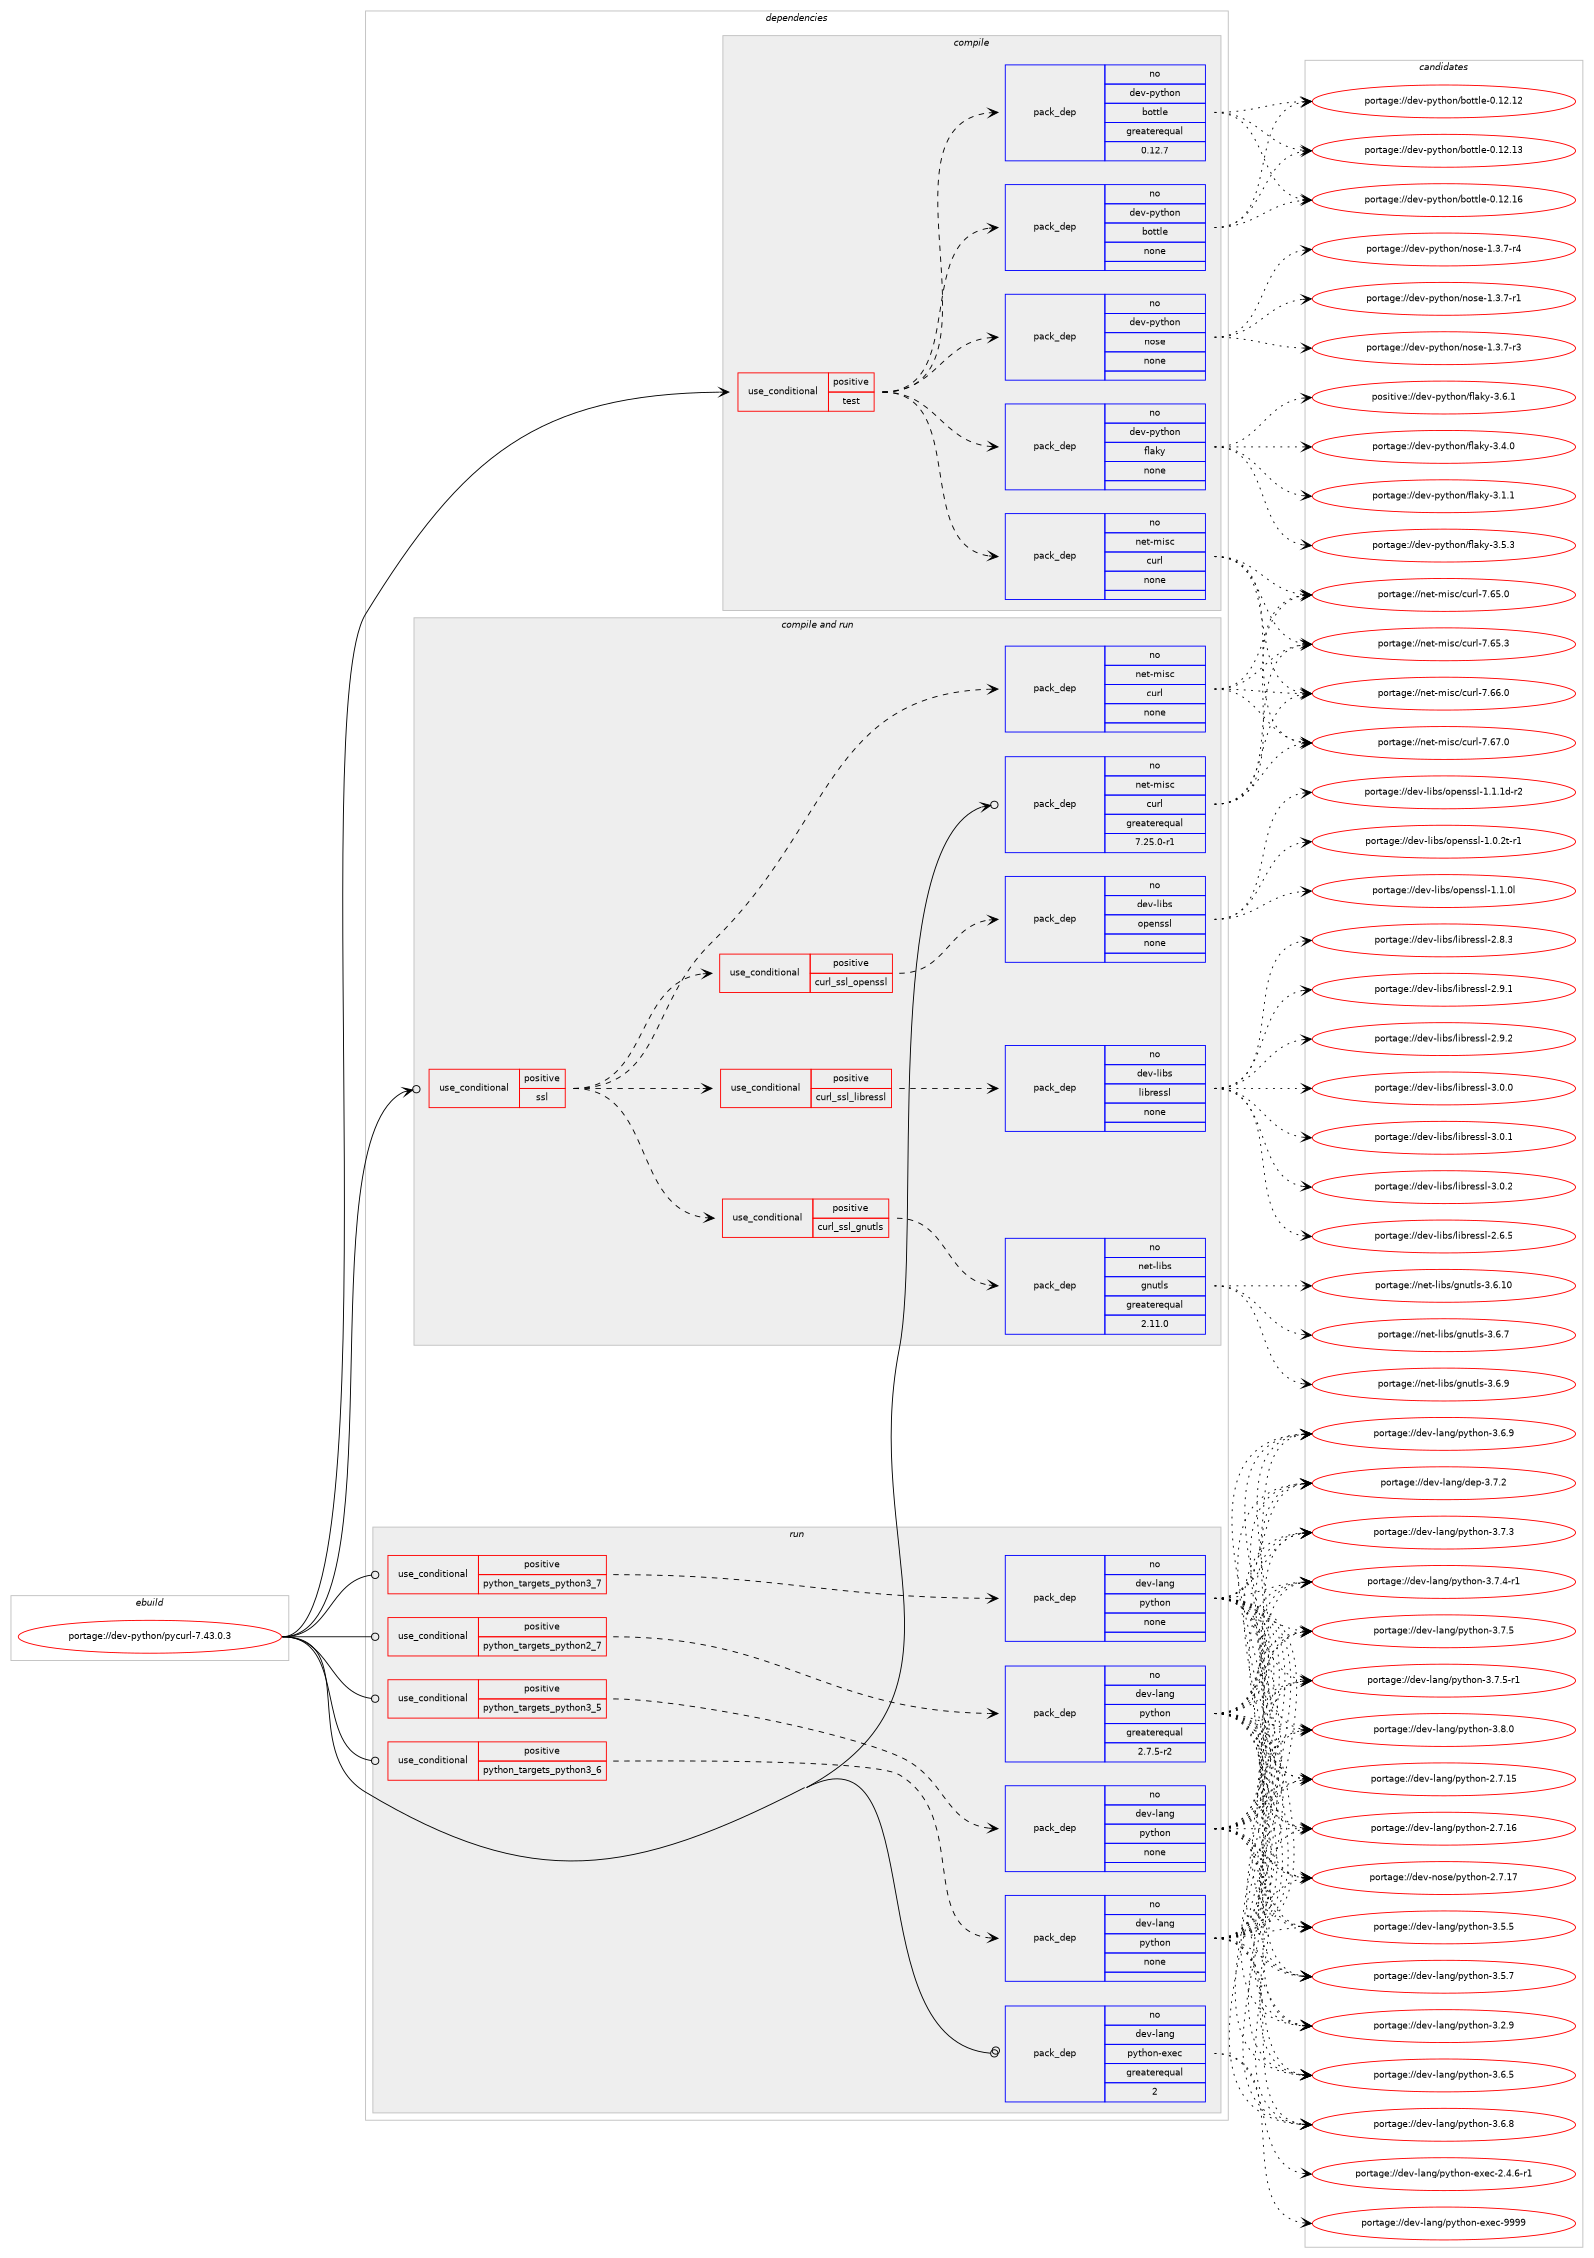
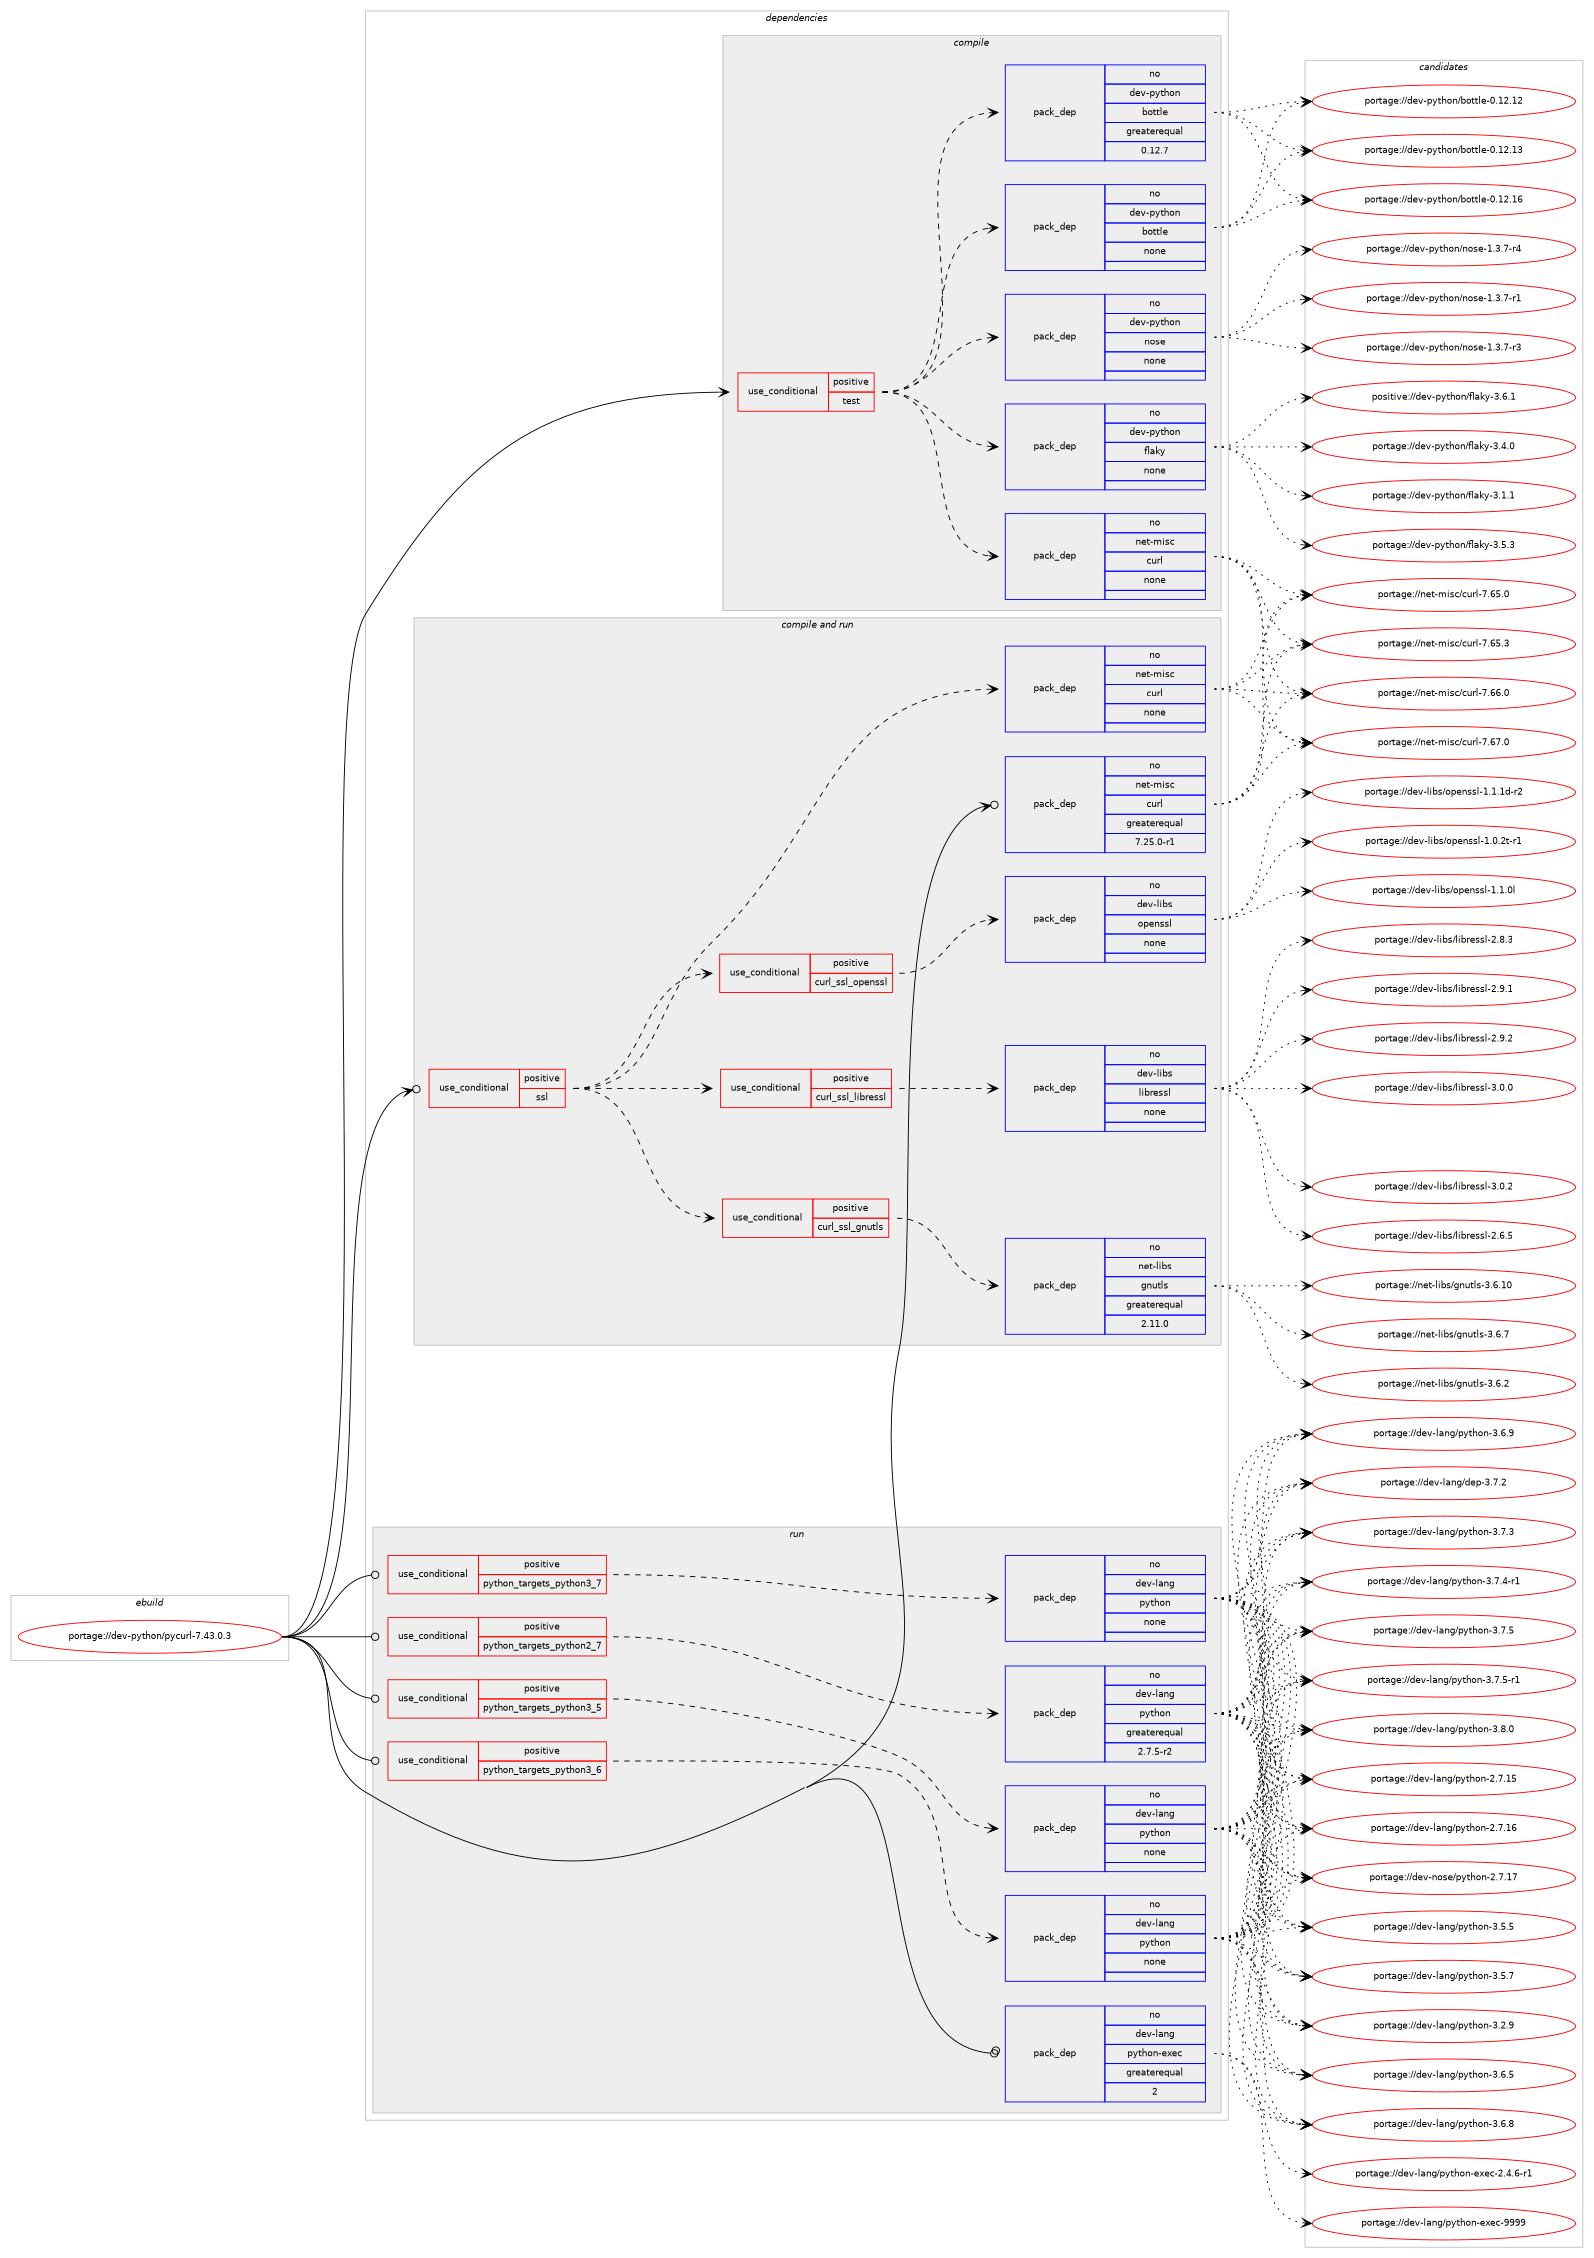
node "portage://dev-libs/libressl-3.0.1": removed
node "portage://net-libs/gnutls-3.6.9": label "portage://net-libs/gnutls-3.6.9" -> "portage://net-libs/gnutls-3.6.2"
